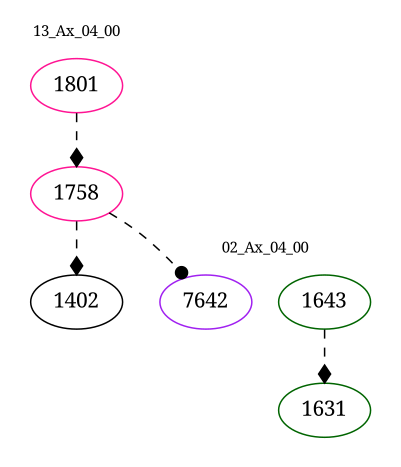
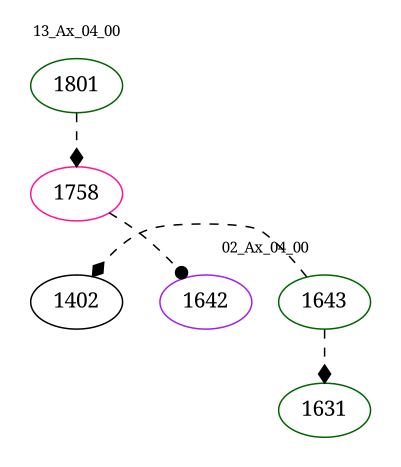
node "1801": color deeppink -> darkgreen
edge "1758" -> "1402": now "1643" -> "1402"
node "7642": label "7642" -> "1642"
